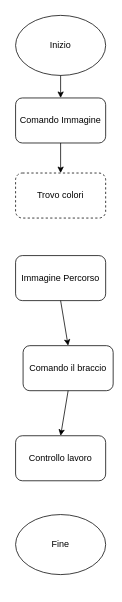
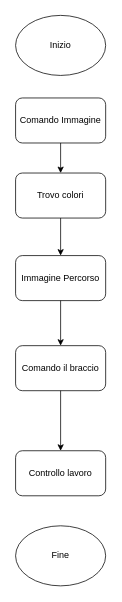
edge "Inizio" -> "Comando Immagine": removed
node "Trovo colori": style dashed -> solid
edge "Trovo colori" -> "Immagine Percorso": added
node "Comando il braccio": moved (68, 368) -> (60, 368)
node "Controllo lavoro": moved (60, 458) -> (60, 473)
node "Fine": moved (60, 544) -> (60, 555)
